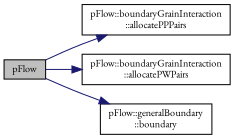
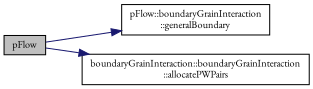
node "pFlow::boundaryGrainInteraction ::allocatePPPairs": label "pFlow::boundaryGrainInteraction ::allocatePPPairs" -> "pFlow::boundaryGrainInteraction ::generalBoundary"
node "pFlow::boundaryGrainInteraction ::allocatePWPairs": label "pFlow::boundaryGrainInteraction ::allocatePWPairs" -> "boundaryGrainInteraction::boundaryGrainInteraction ::allocatePWPairs"
node "pFlow::generalBoundary ::boundary": removed
